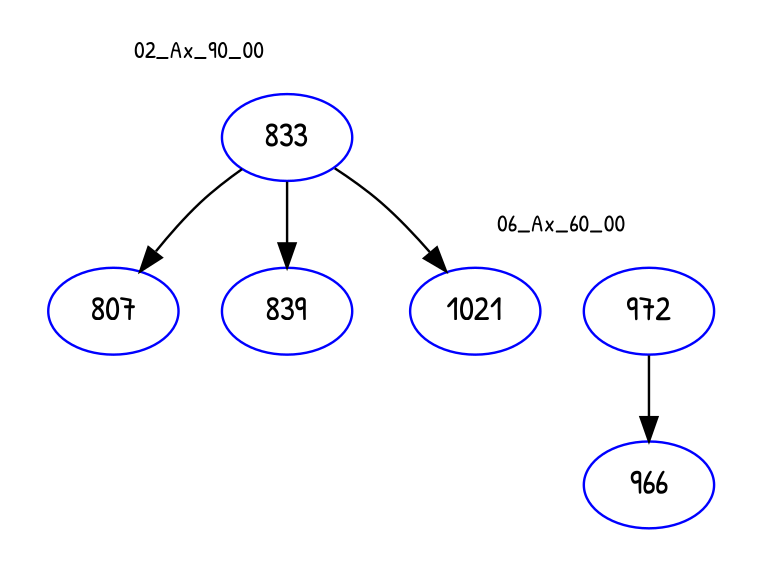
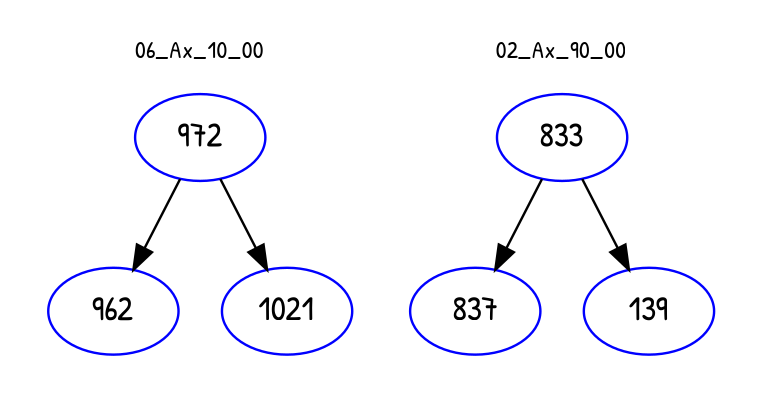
edge "833" -> "1021": now "972" -> "1021"
cluster "06_Ax_60_00": label "06_Ax_60_00" -> "06_Ax_10_00"
node "807": label "807" -> "837"
node "839": label "839" -> "139"
node "966": label "966" -> "962"
